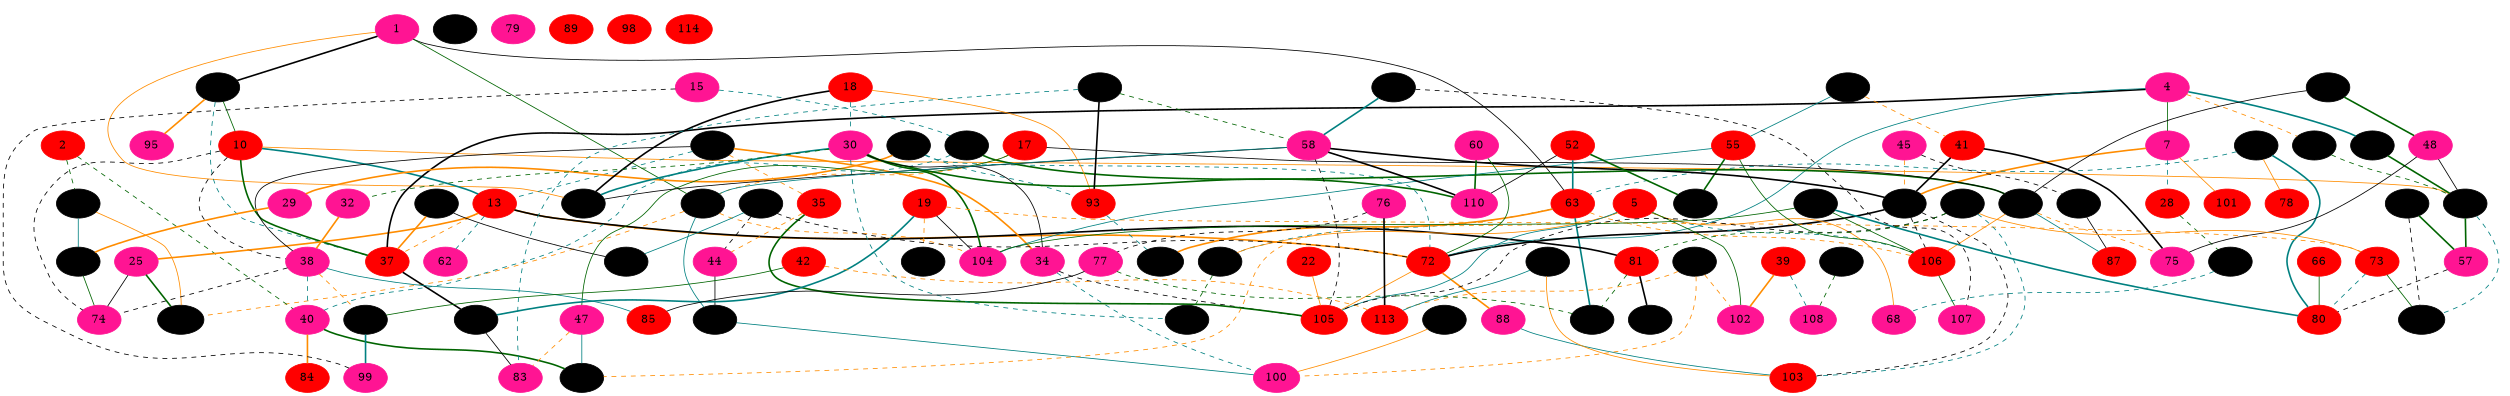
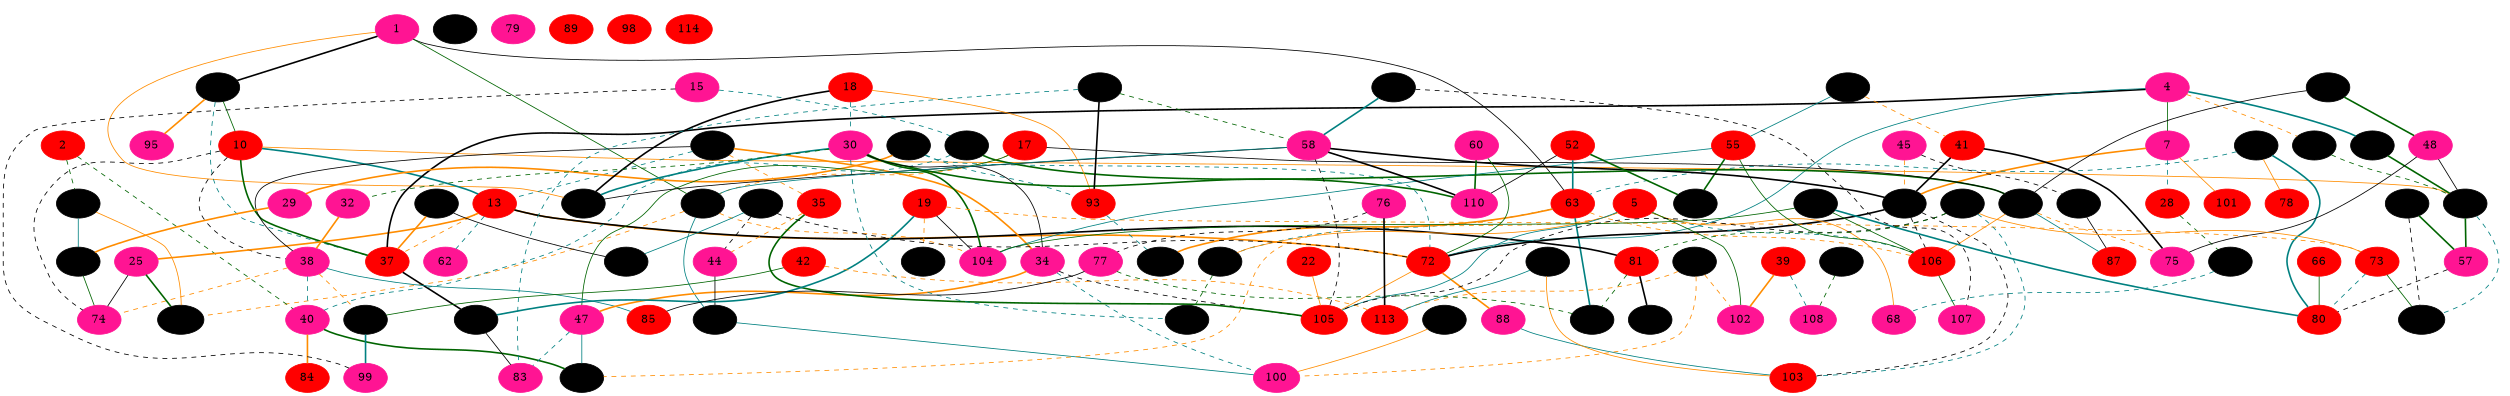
edge "38" -- "74": color black -> darkorange
edge "34" -- "47": added
edge "47" -- "83": color darkorange -> teal
